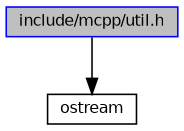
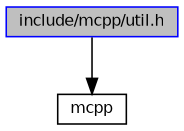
node "ostream": label "ostream" -> "mcpp"
